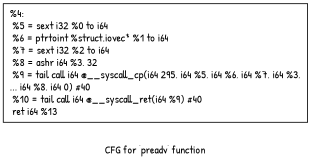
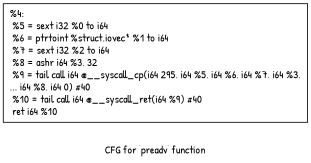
node "%4:": text "ret i64 %13" -> "ret i64 %10"
